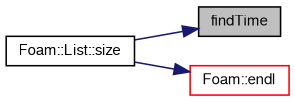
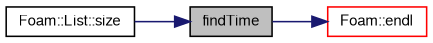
edge "Foam::List::size" -> "Foam::endl": now "findTime" -> "Foam::endl"
